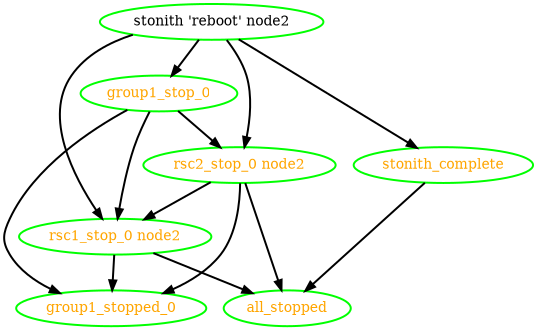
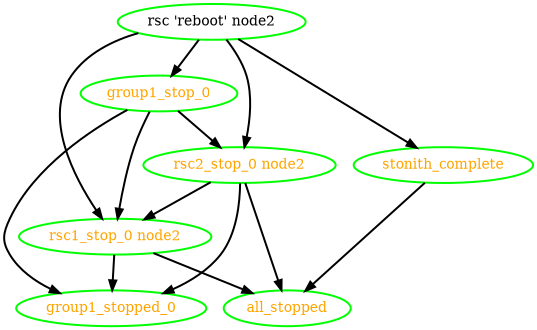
node "stonith 'reboot' node2": label "stonith 'reboot' node2" -> "rsc 'reboot' node2"
